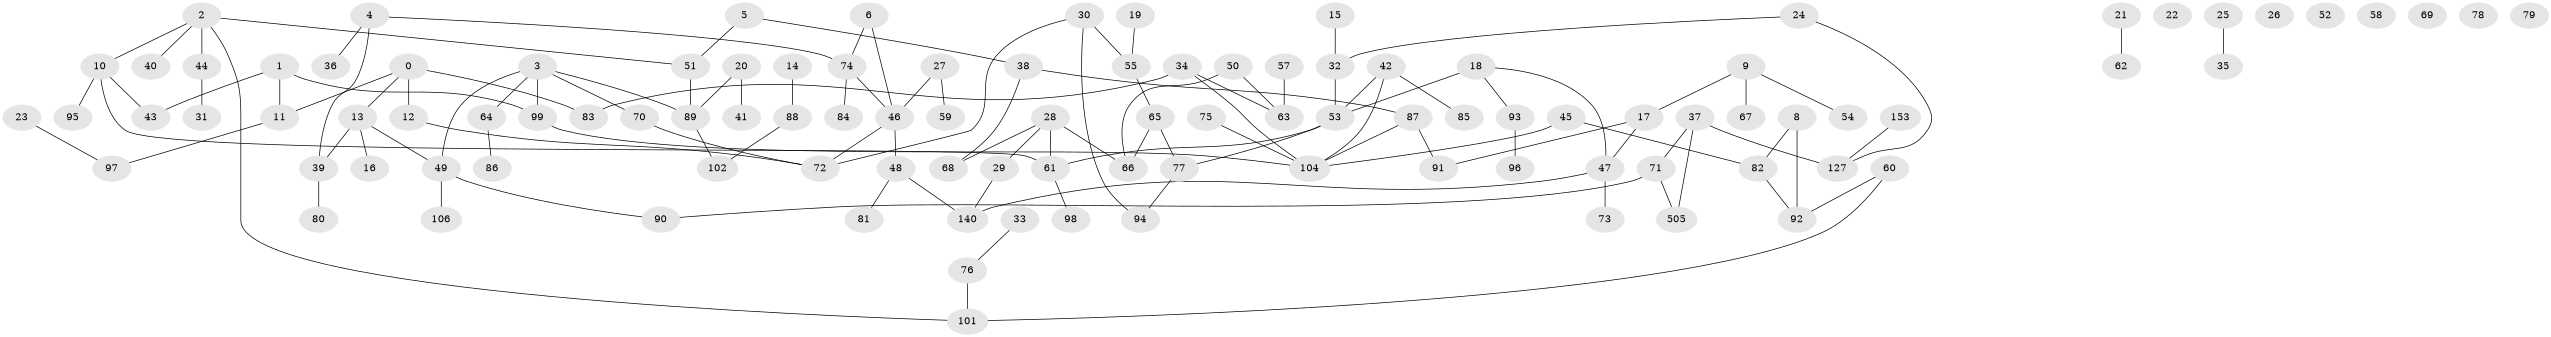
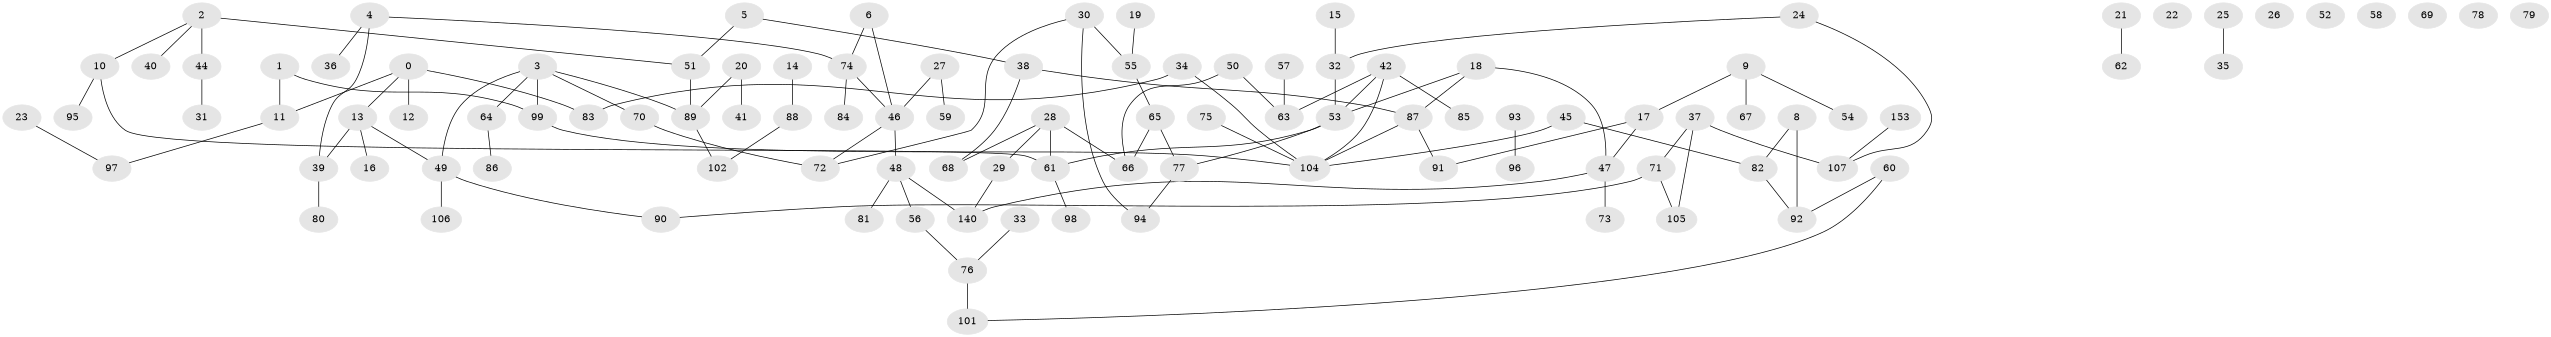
edge "18" -- "93": now "18" -- "87"
edge "34" -- "63": now "42" -- "63"
node "43": removed
edge "12" -- "72": removed
node "127": label "127" -> "107"
node "56": added
node "505": label "505" -> "105"
edge "2" -- "101": removed
